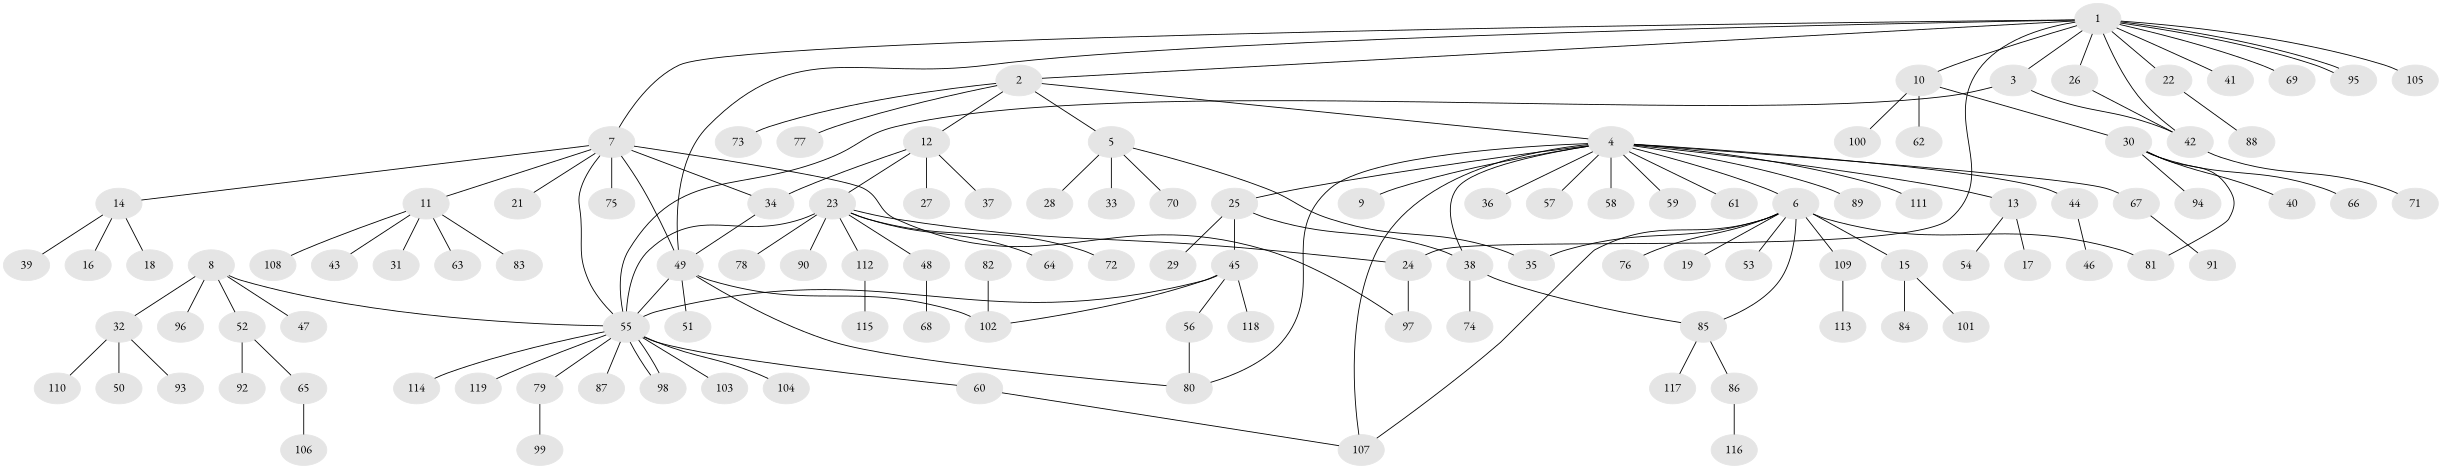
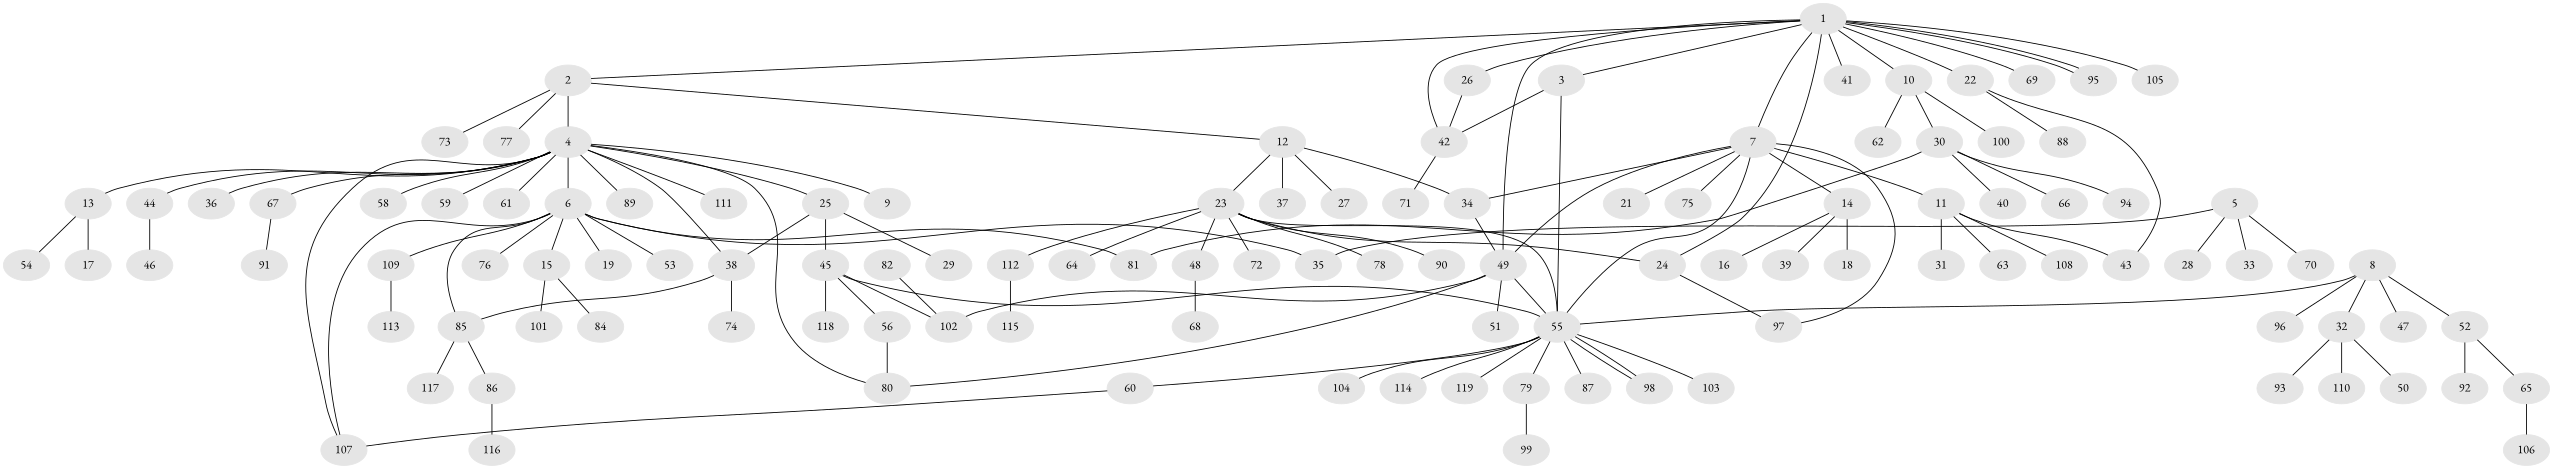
edge "2" -- "5": removed
edge "22" -- "43": added
node "57": removed
node "83": removed
